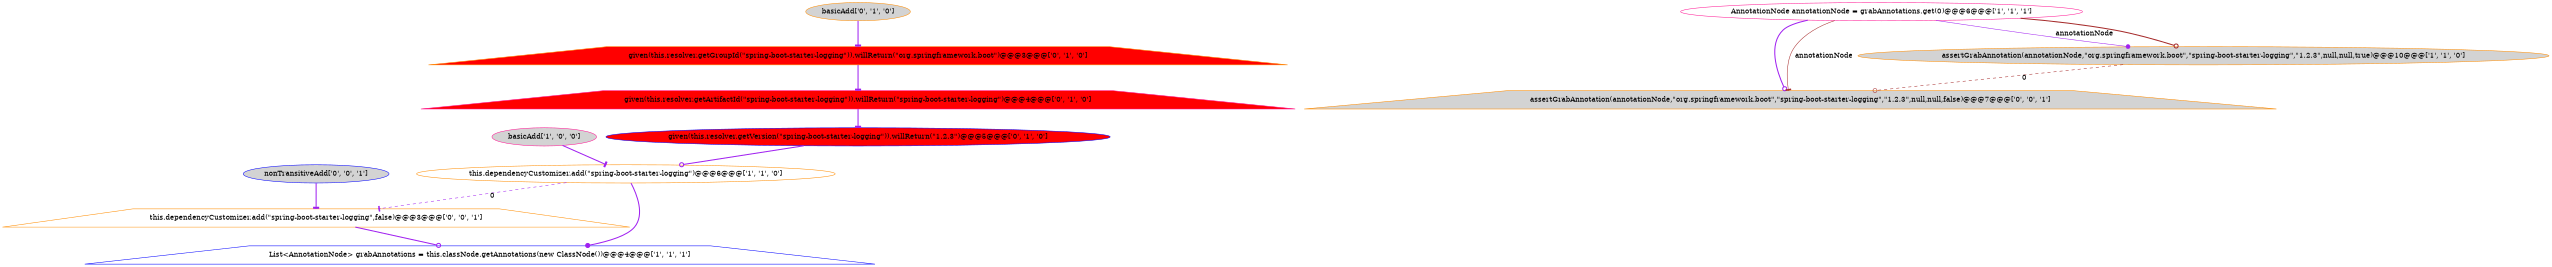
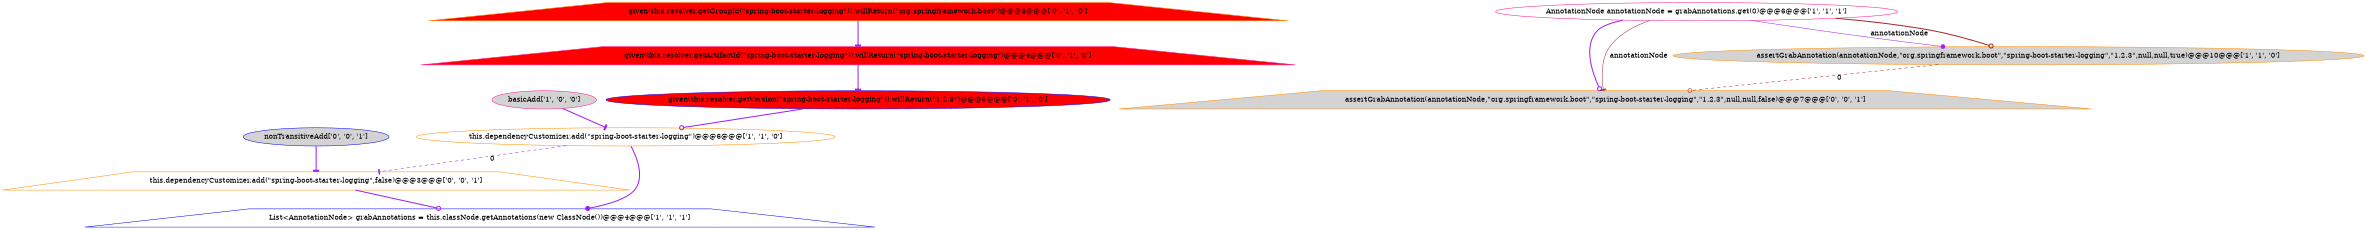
node "basicAdd['0', '1', '0']": removed
